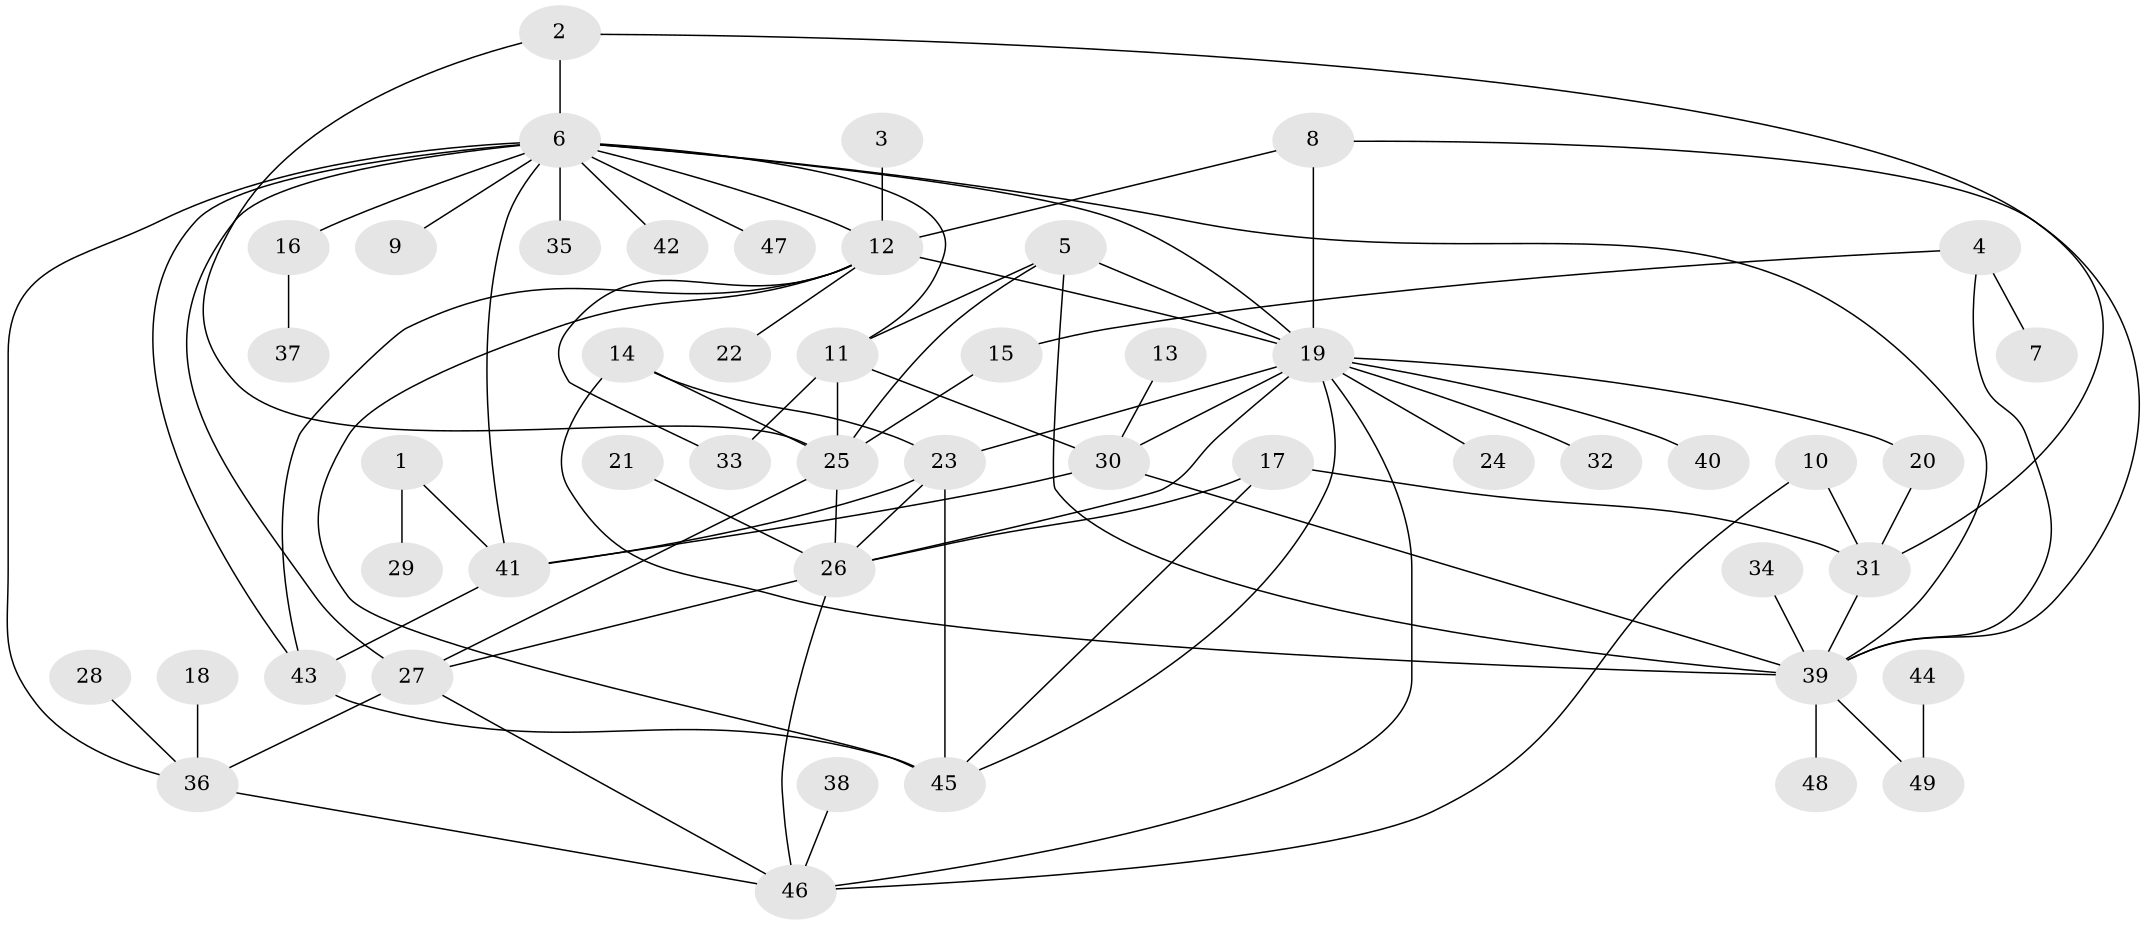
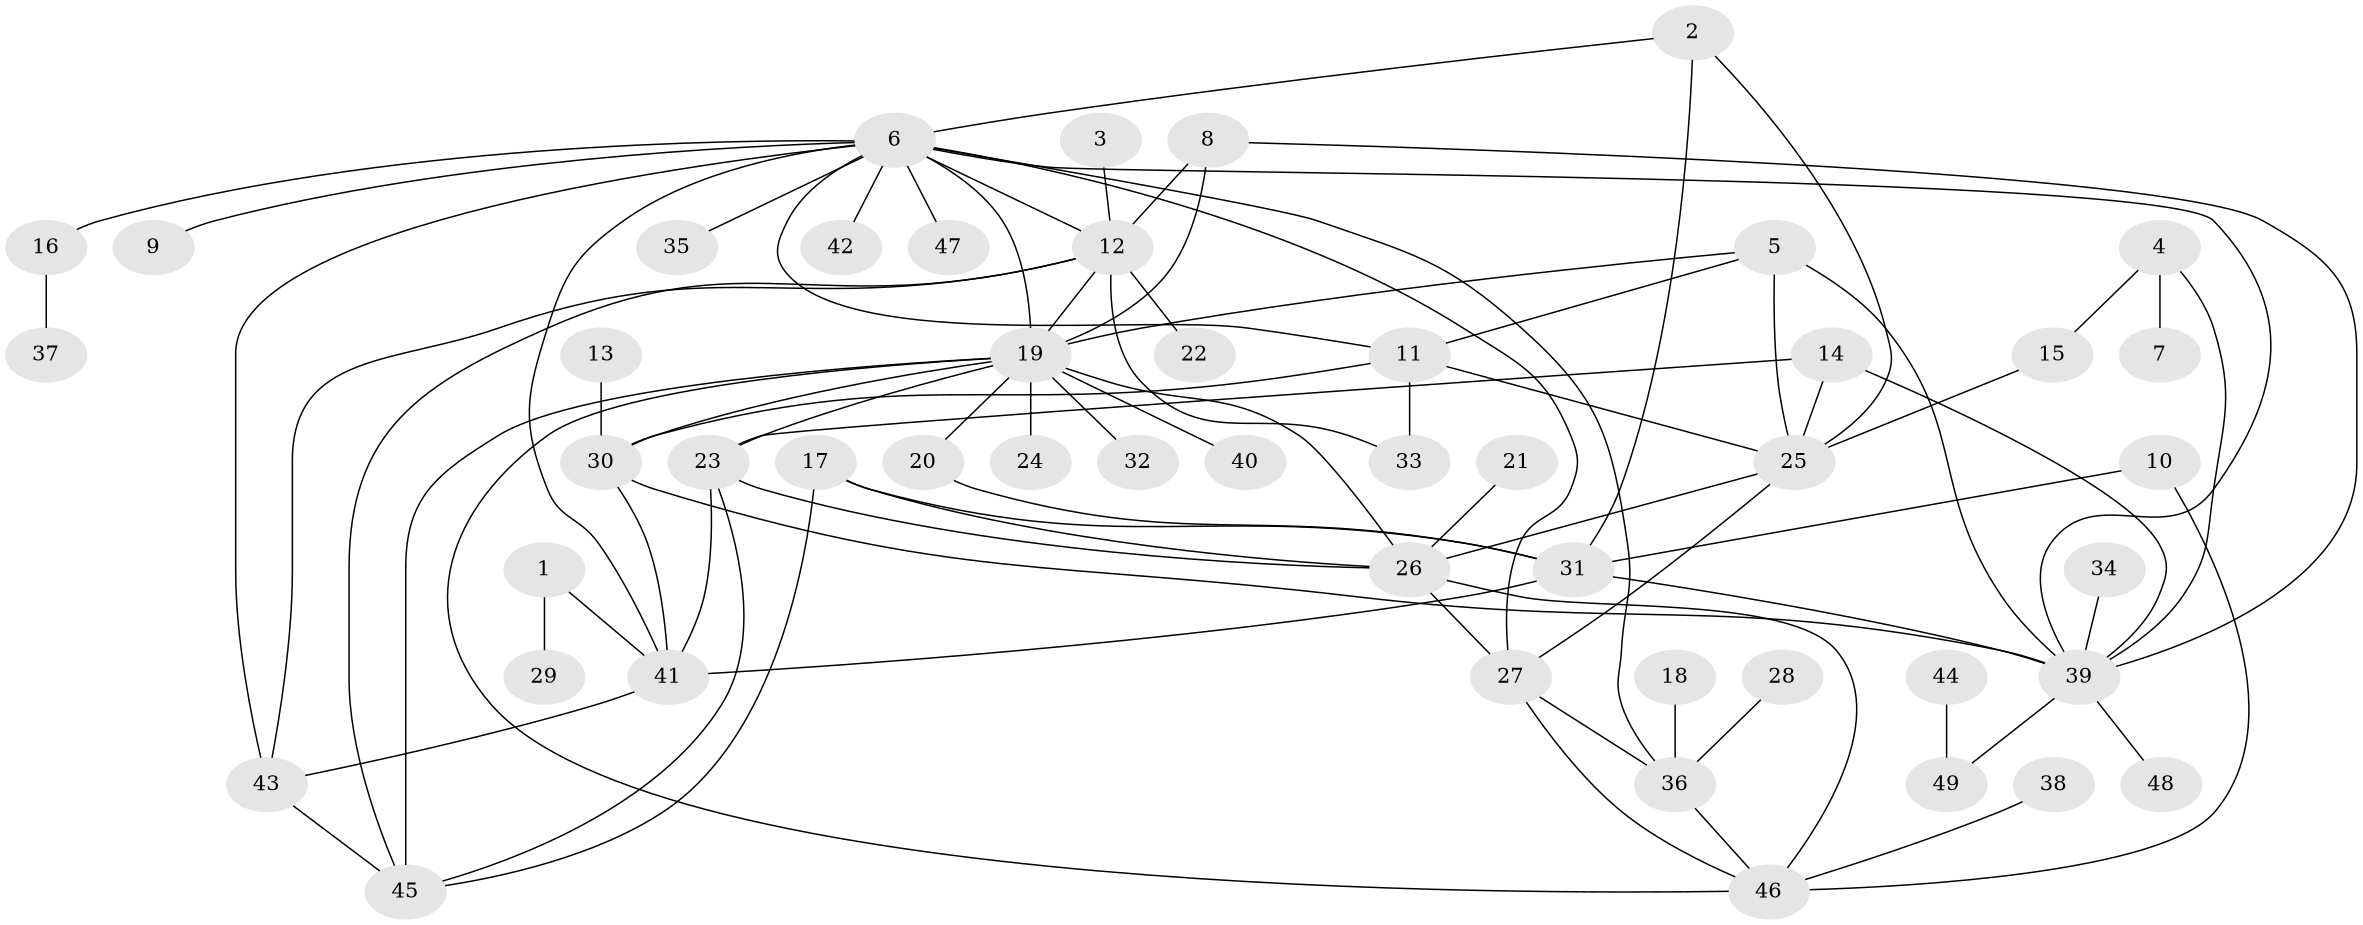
edge "31" -- "41": added
